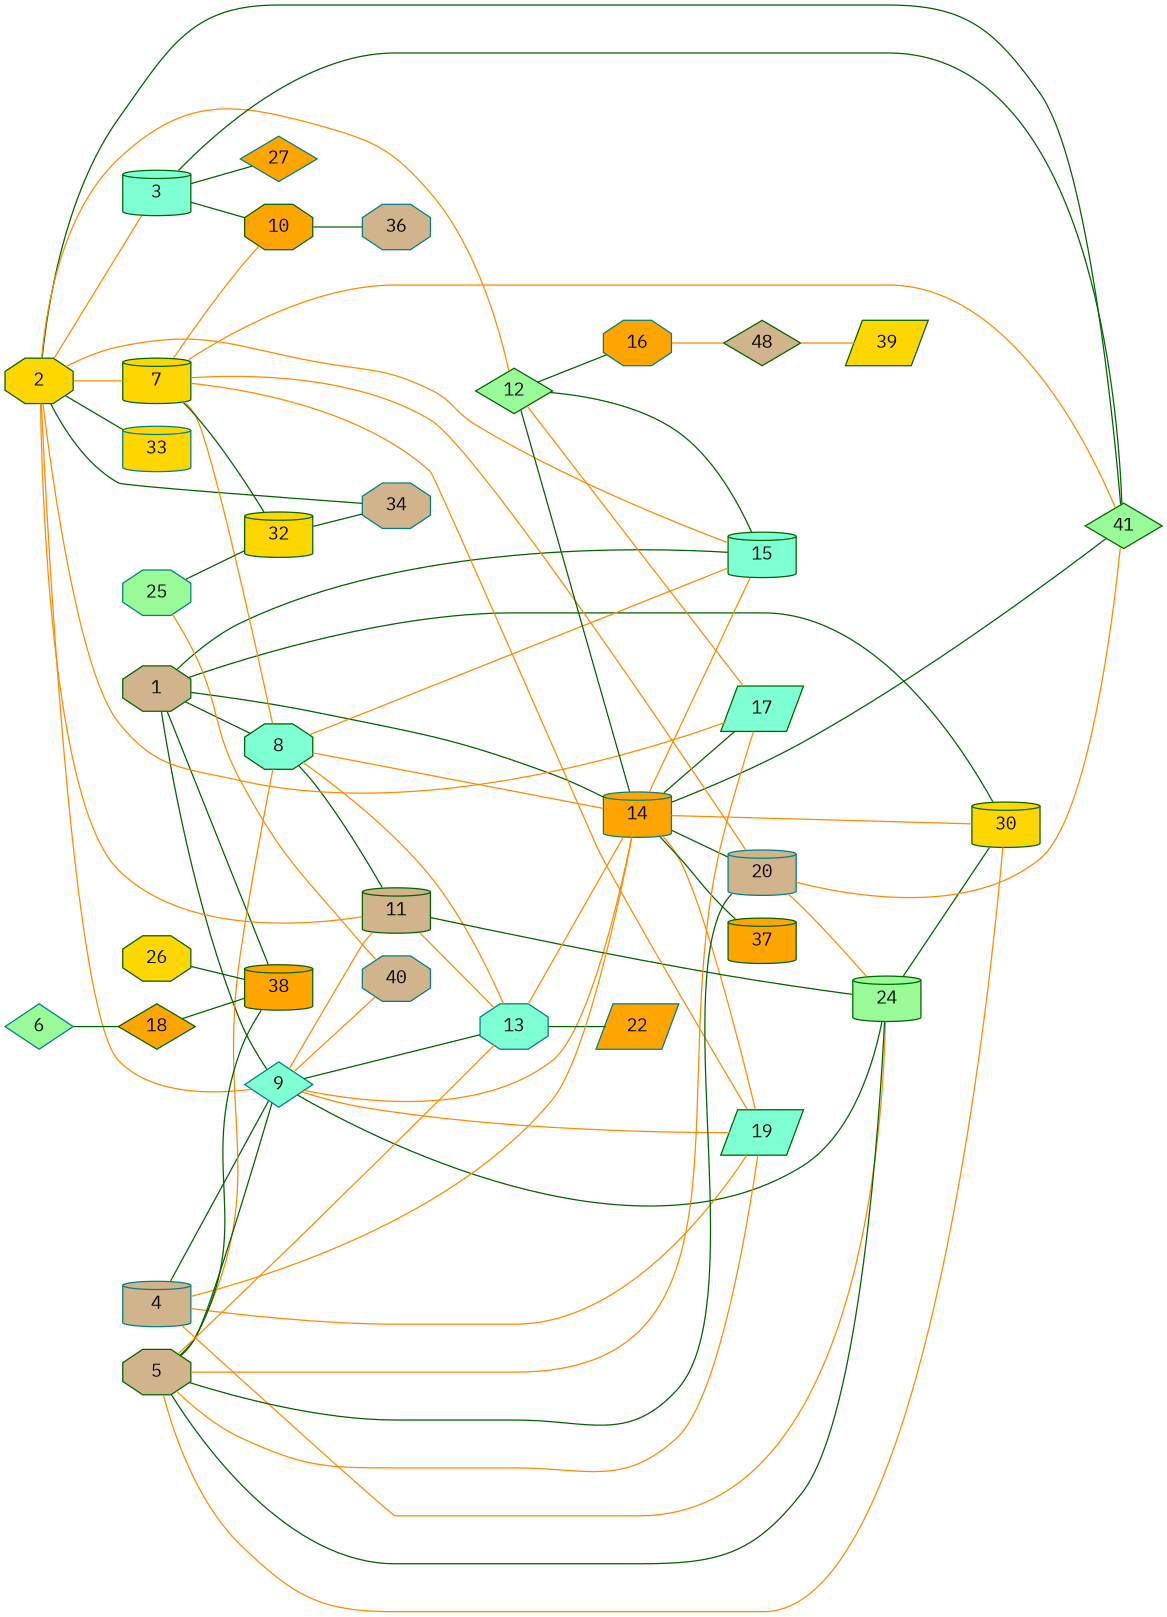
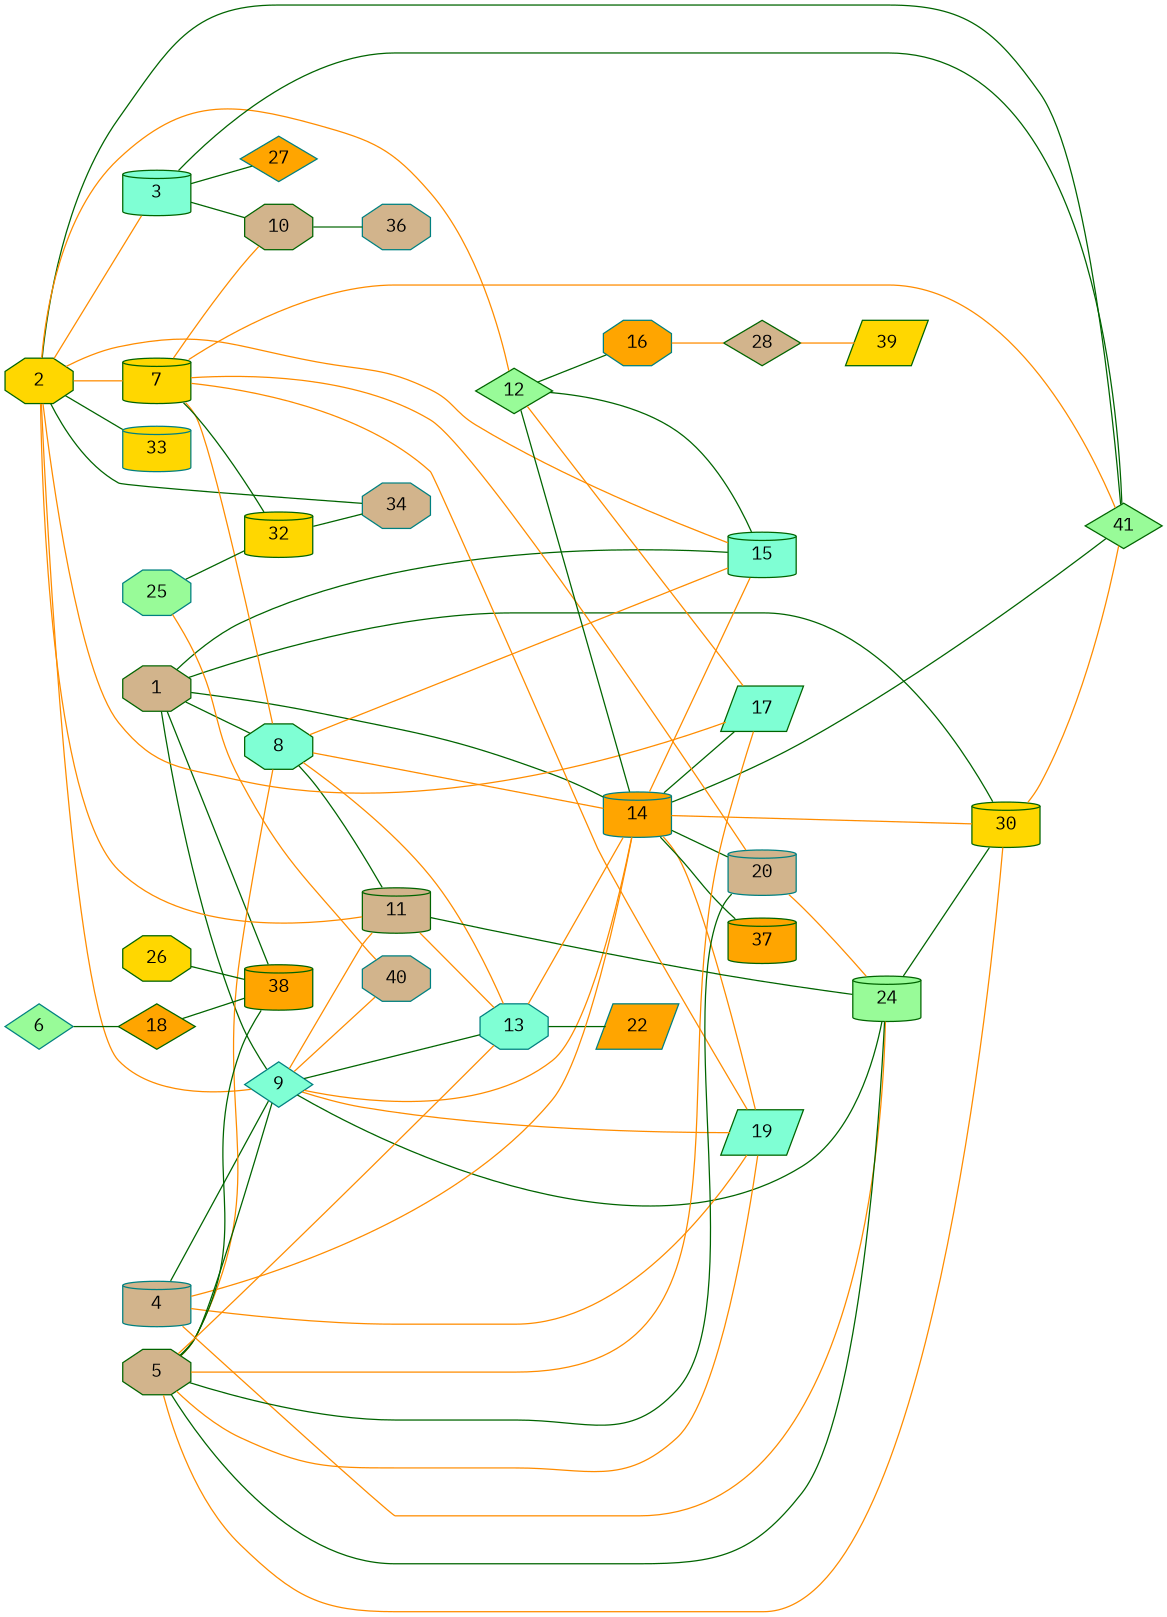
node "10": fillcolor orange -> tan
node "48": label "48" -> "28"
edge "41" -- "20": now "41" -- "30"
